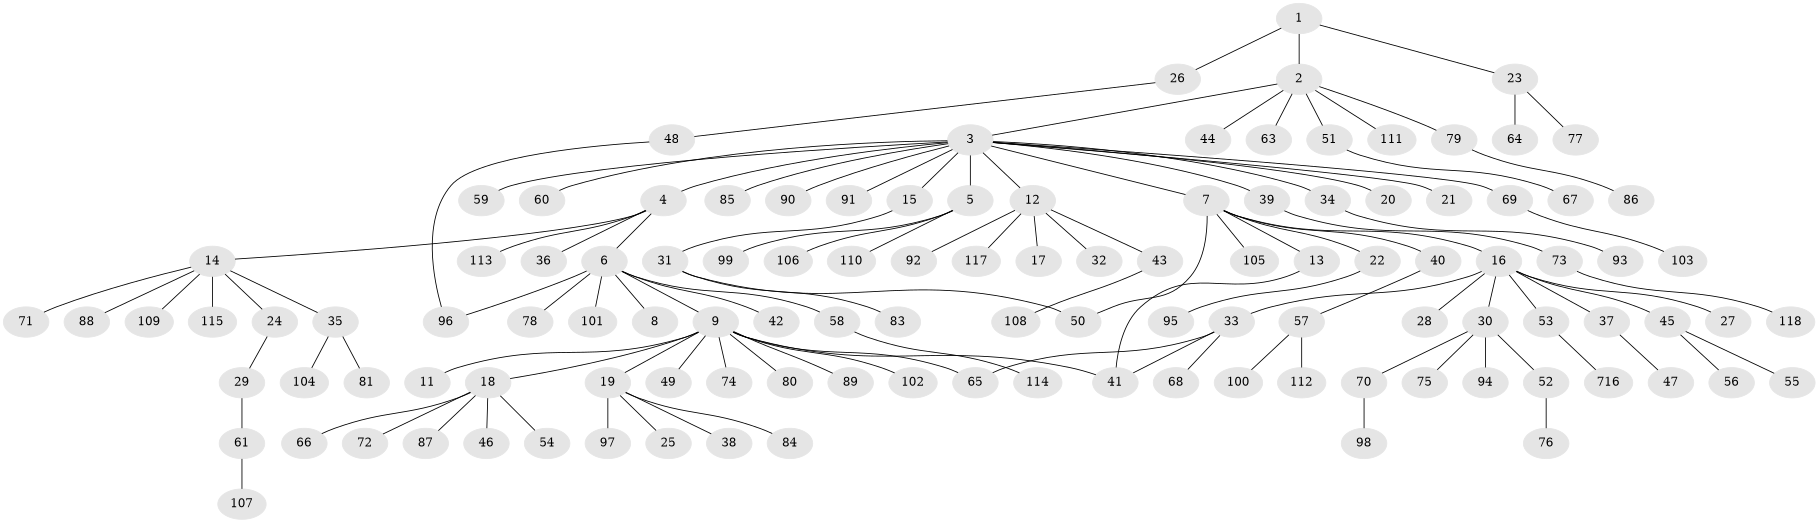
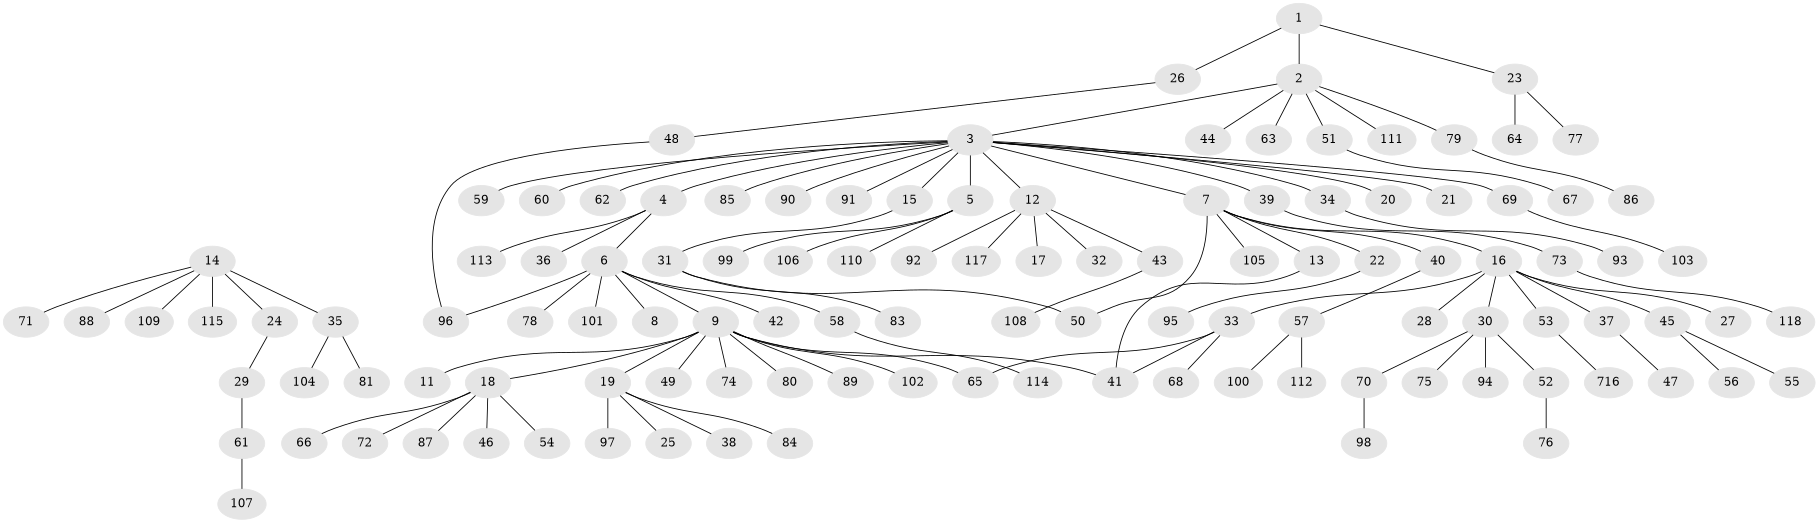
node "62": added
edge "4" -- "14": removed
